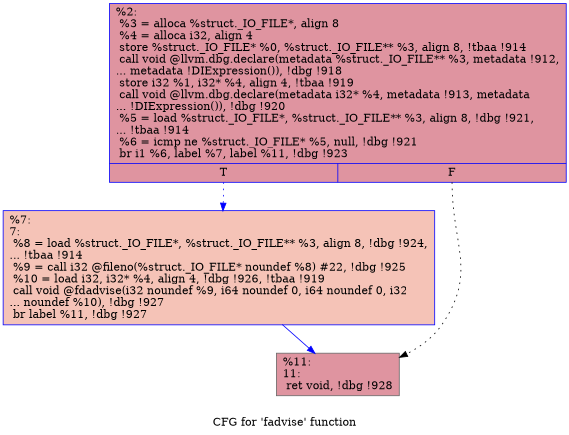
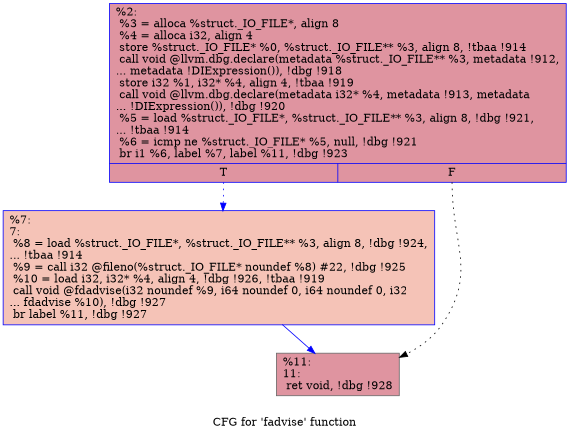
node "%7:": text "... noundef %10), !dbg !927" -> "... fdadvise %10), !dbg !927"
